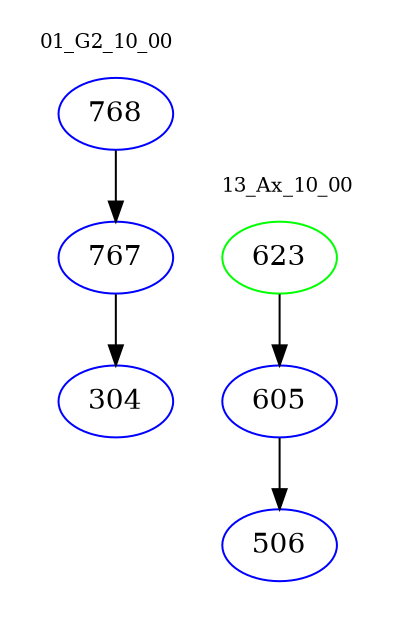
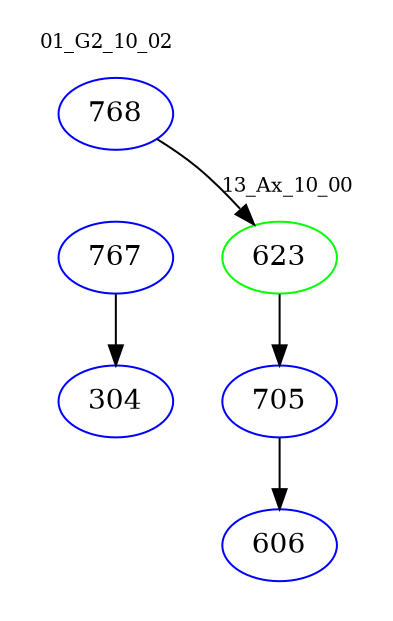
cluster "01_G2_10_00": label "01_G2_10_00" -> "01_G2_10_02"
edge "768" -> "767": now "768" -> "623"
node "605": label "605" -> "705"
node "506": label "506" -> "606"
